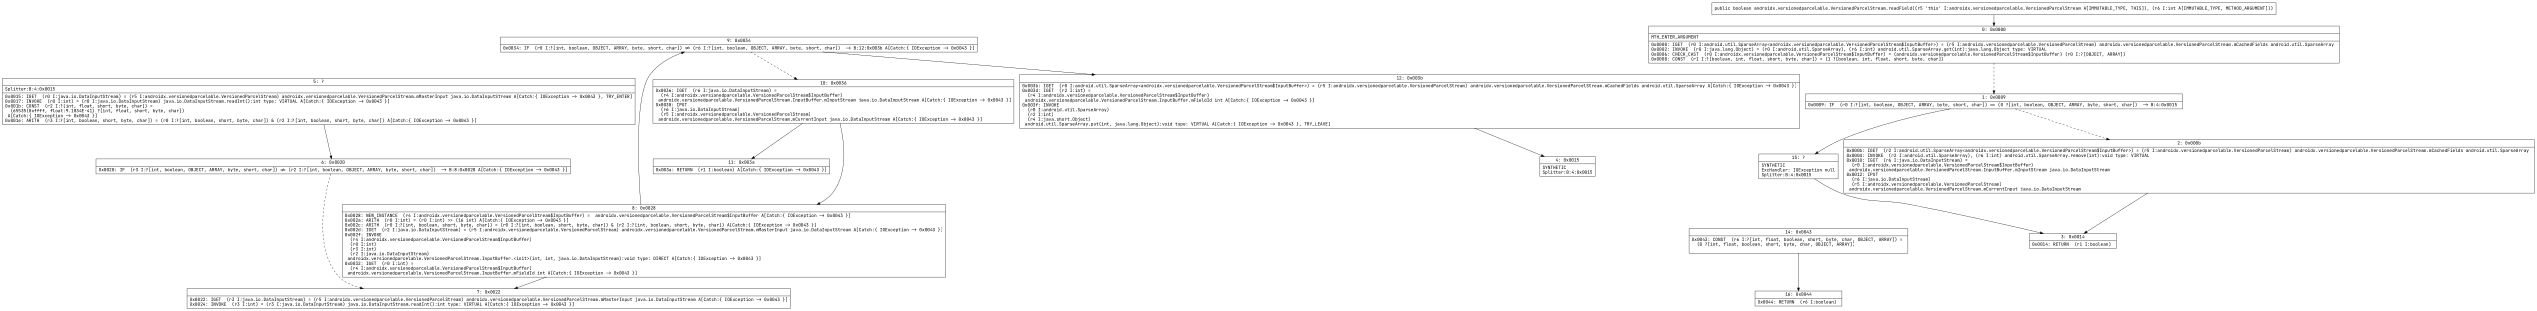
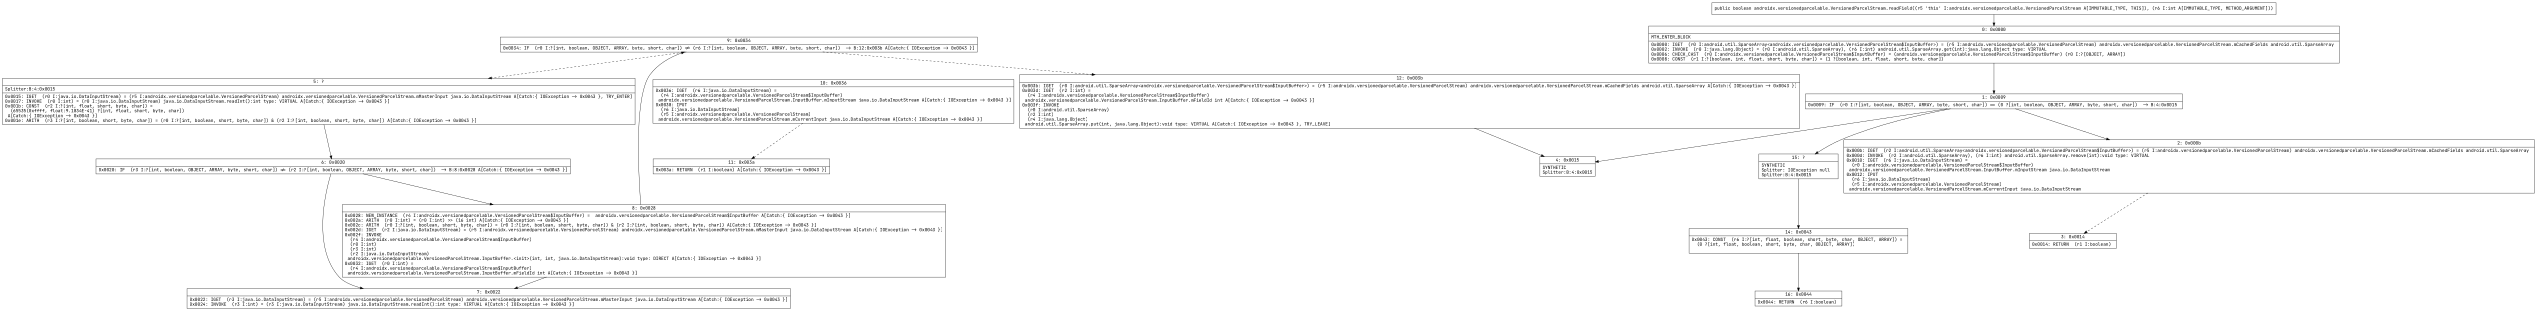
node "0: 0x0000": text "MTH_ENTER_ARGUMENT" -> "MTH_ENTER_BLOCK"
edge "9: 0x0034" -> "12: 0x003b": style solid -> dashed
edge "9: 0x0034" -> "10: 0x0036": now "9: 0x0034" -> "5: ?"
edge "0: 0x0000" -> "1: 0x0009": style dashed -> solid
node "12: 0x003b": text "(r4 I:java.short.Object)" -> "(r4 I:java.lang.Object)"
edge "1: 0x0009" -> "2: 0x000b": style dashed -> solid
edge "1: 0x0009" -> "4: 0x0015": added
edge "10: 0x0036" -> "11: 0x003a": style solid -> dashed
edge "10: 0x0036" -> "8: 0x0028": now "6: 0x0020" -> "8: 0x0028"
node "15: ?": text "ExcHandler: IOException null" -> "Splitter: IOException null"
edge "15: ?" -> "3: 0x0014": now "15: ?" -> "14: 0x0043"
edge "2: 0x000b" -> "3: 0x0014": style solid -> dashed
edge "6: 0x0020" -> "7: 0x0022": style dashed -> solid
